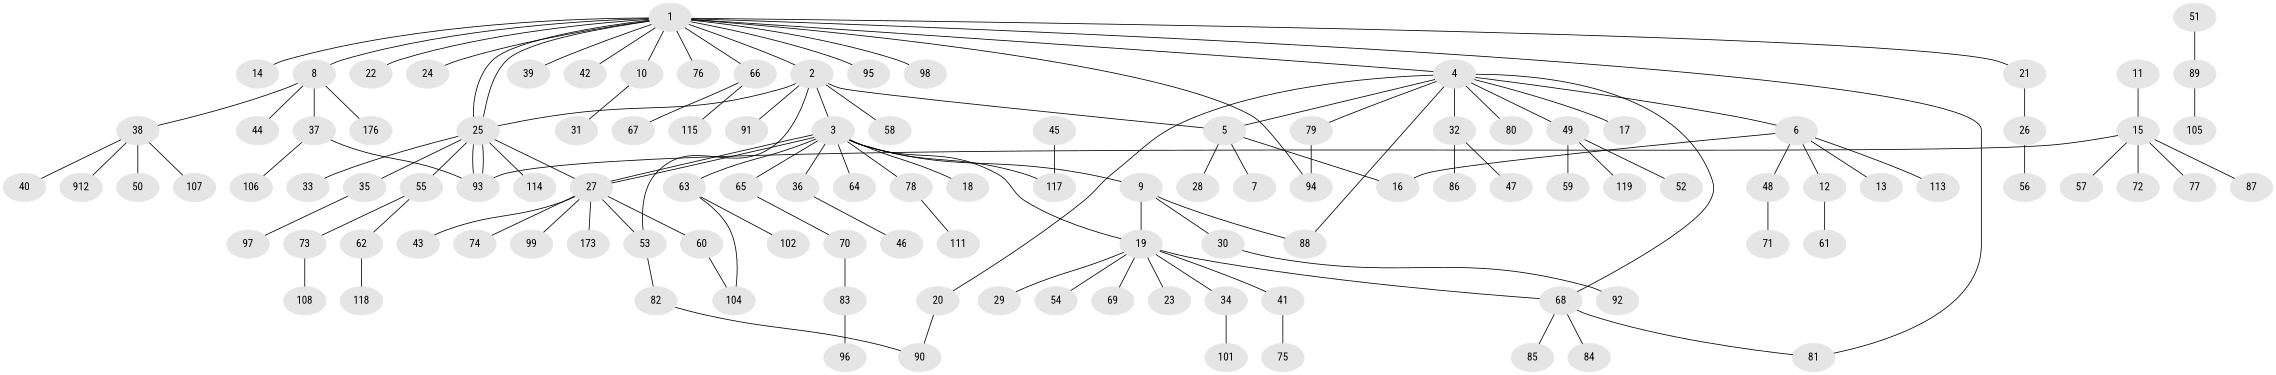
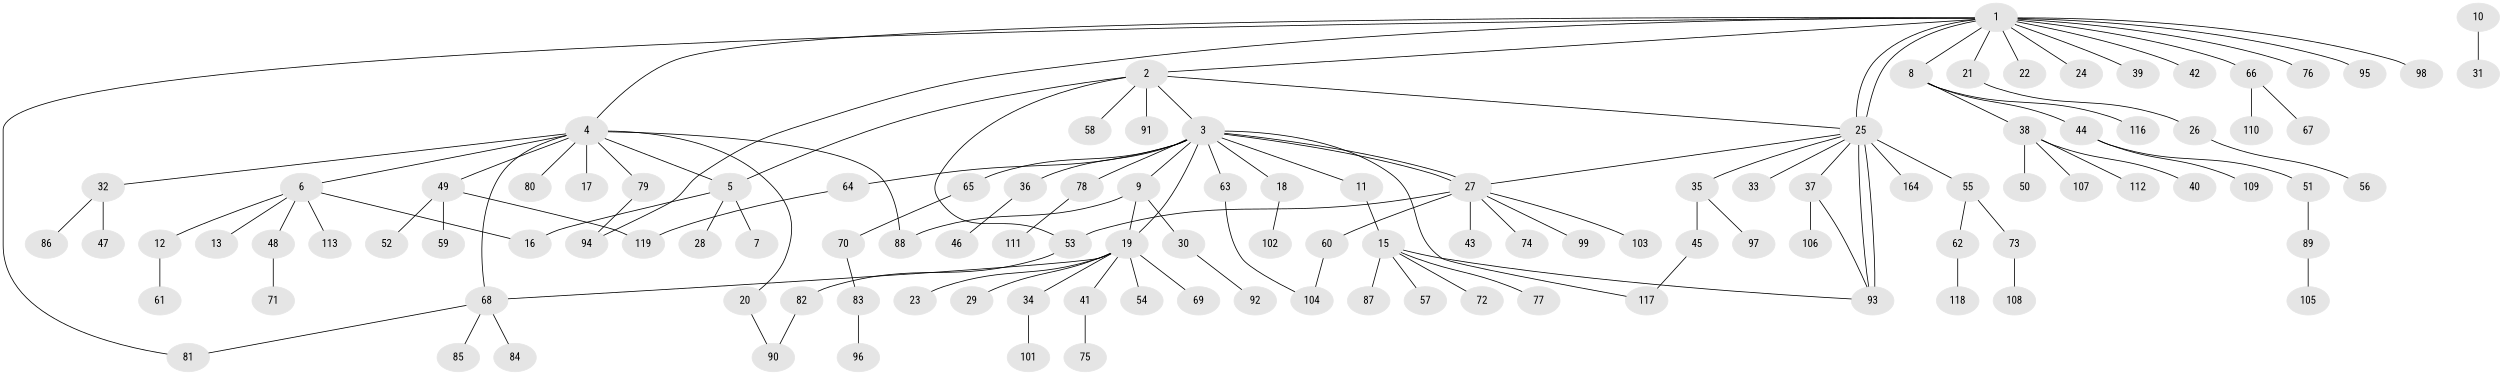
edge "1" -- "10": removed
node "14": removed
edge "8" -- "37": now "25" -- "37"
node "176": label "176" -> "116"
node "115": label "115" -> "110"
edge "3" -- "11": added
edge "44" -- "51": added
node "912": label "912" -> "112"
node "114": label "114" -> "164"
node "109": added
edge "64" -- "119": added
edge "63" -- "102": now "18" -- "102"
edge "35" -- "45": added
node "173": label "173" -> "103"
